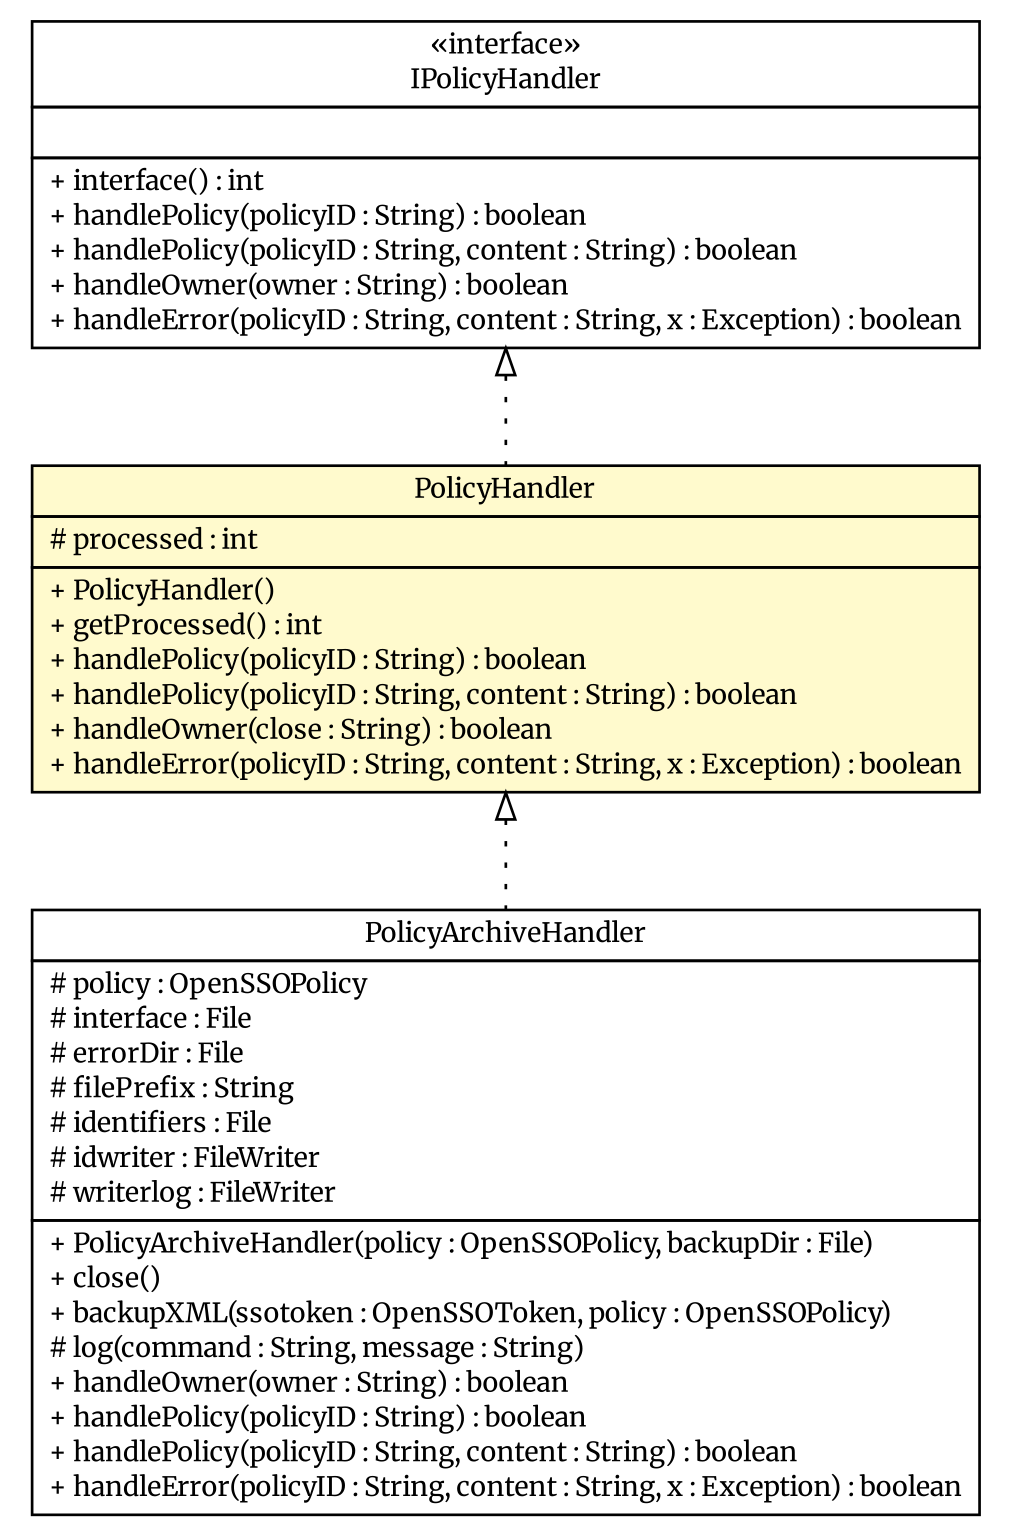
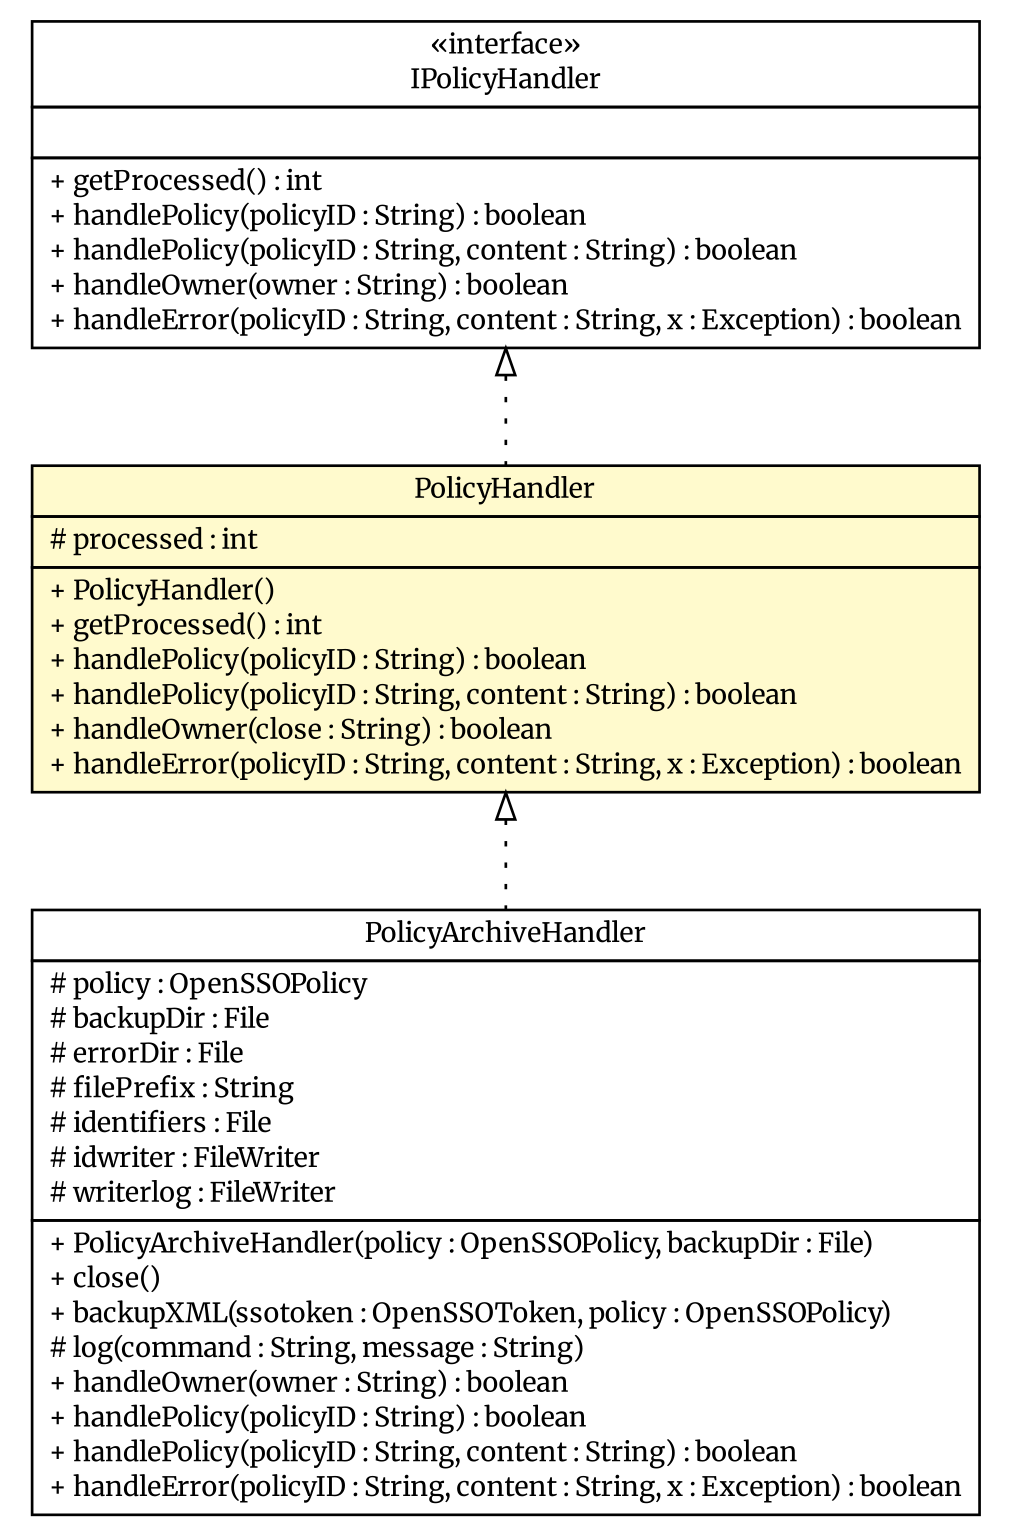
node "IPolicyHandler": text "+ interface() : int" -> "+ getProcessed() : int"
node "PolicyArchiveHandler": text "# interface : File" -> "# backupDir : File"
